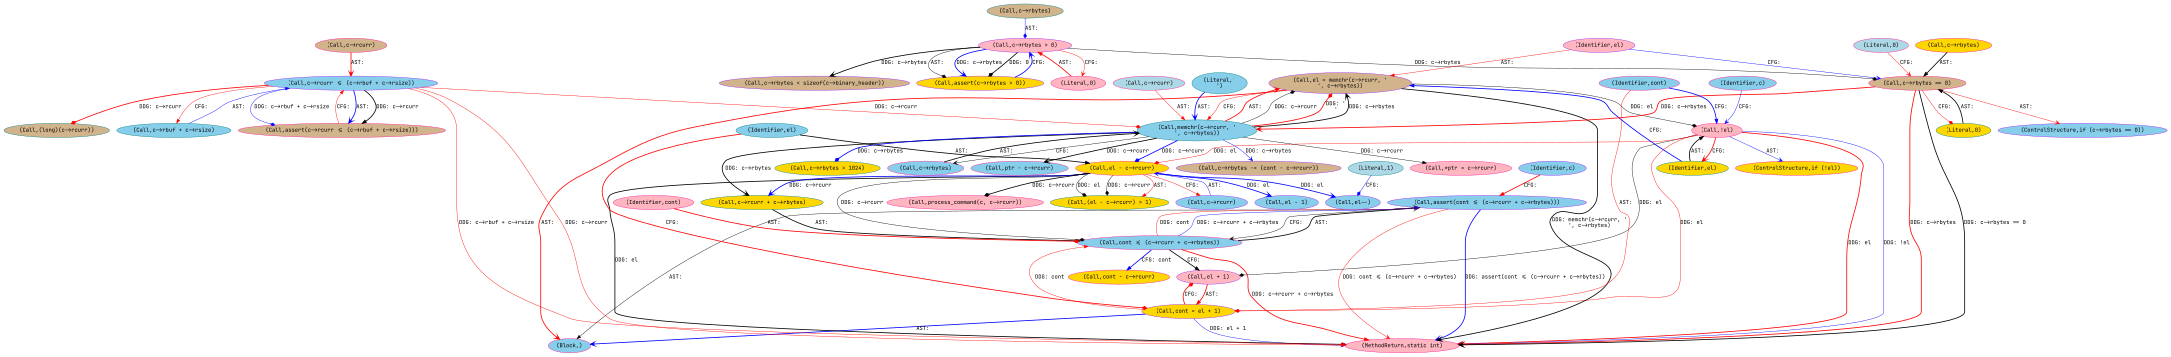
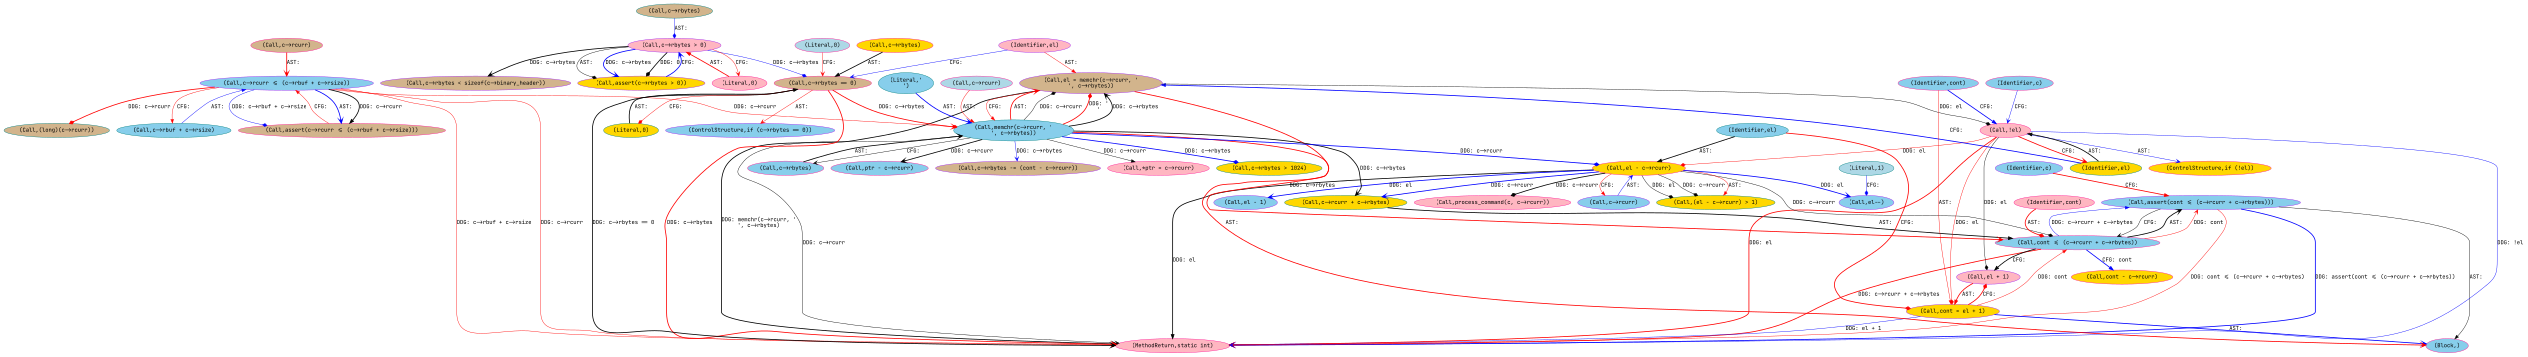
edge "(Call,c->rbytes > 0)" -> "(Call,c->rbytes == 0)": color black -> blue
edge "(Call,memchr(c->rcurr, ' ', c->rbytes))" -> "(Call,cont <= (c->rcurr + c->rbytes))": added, label "DDG: c->rbytes"
edge "(Call,memchr(c->rcurr, ' ', c->rbytes))" -> "(MethodReturn,static int)": added, label "DDG: c->rcurr"
